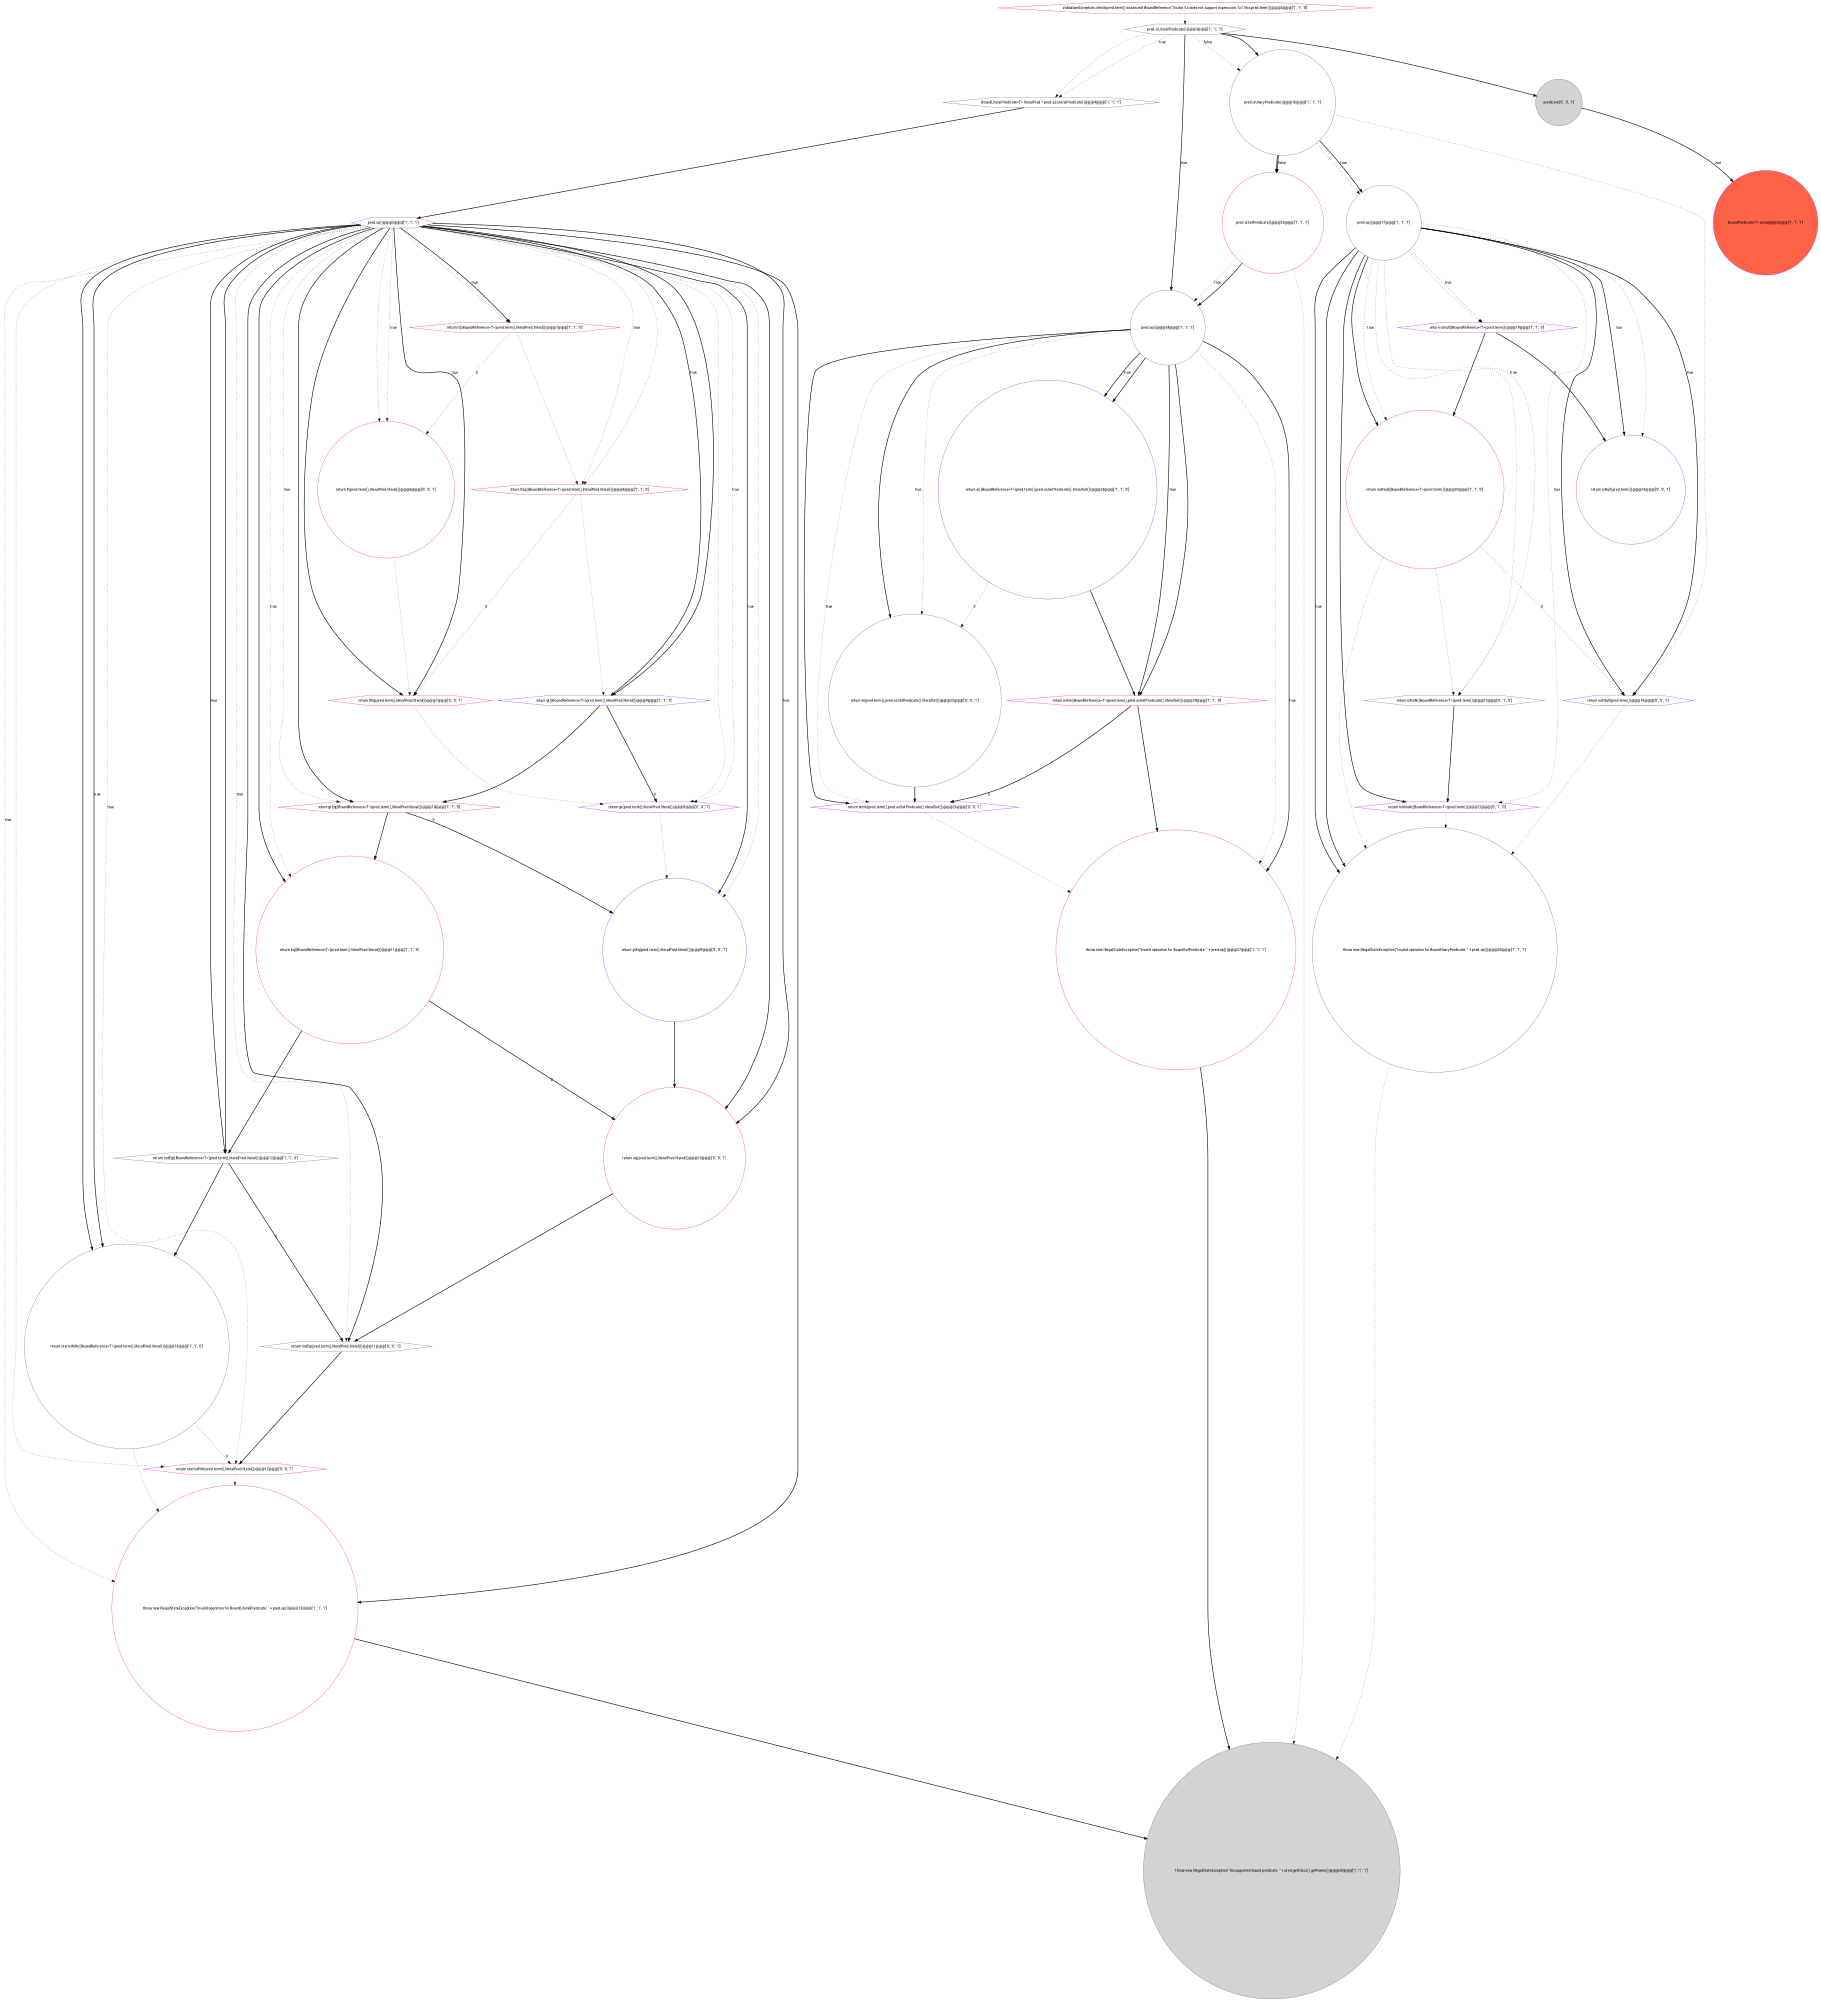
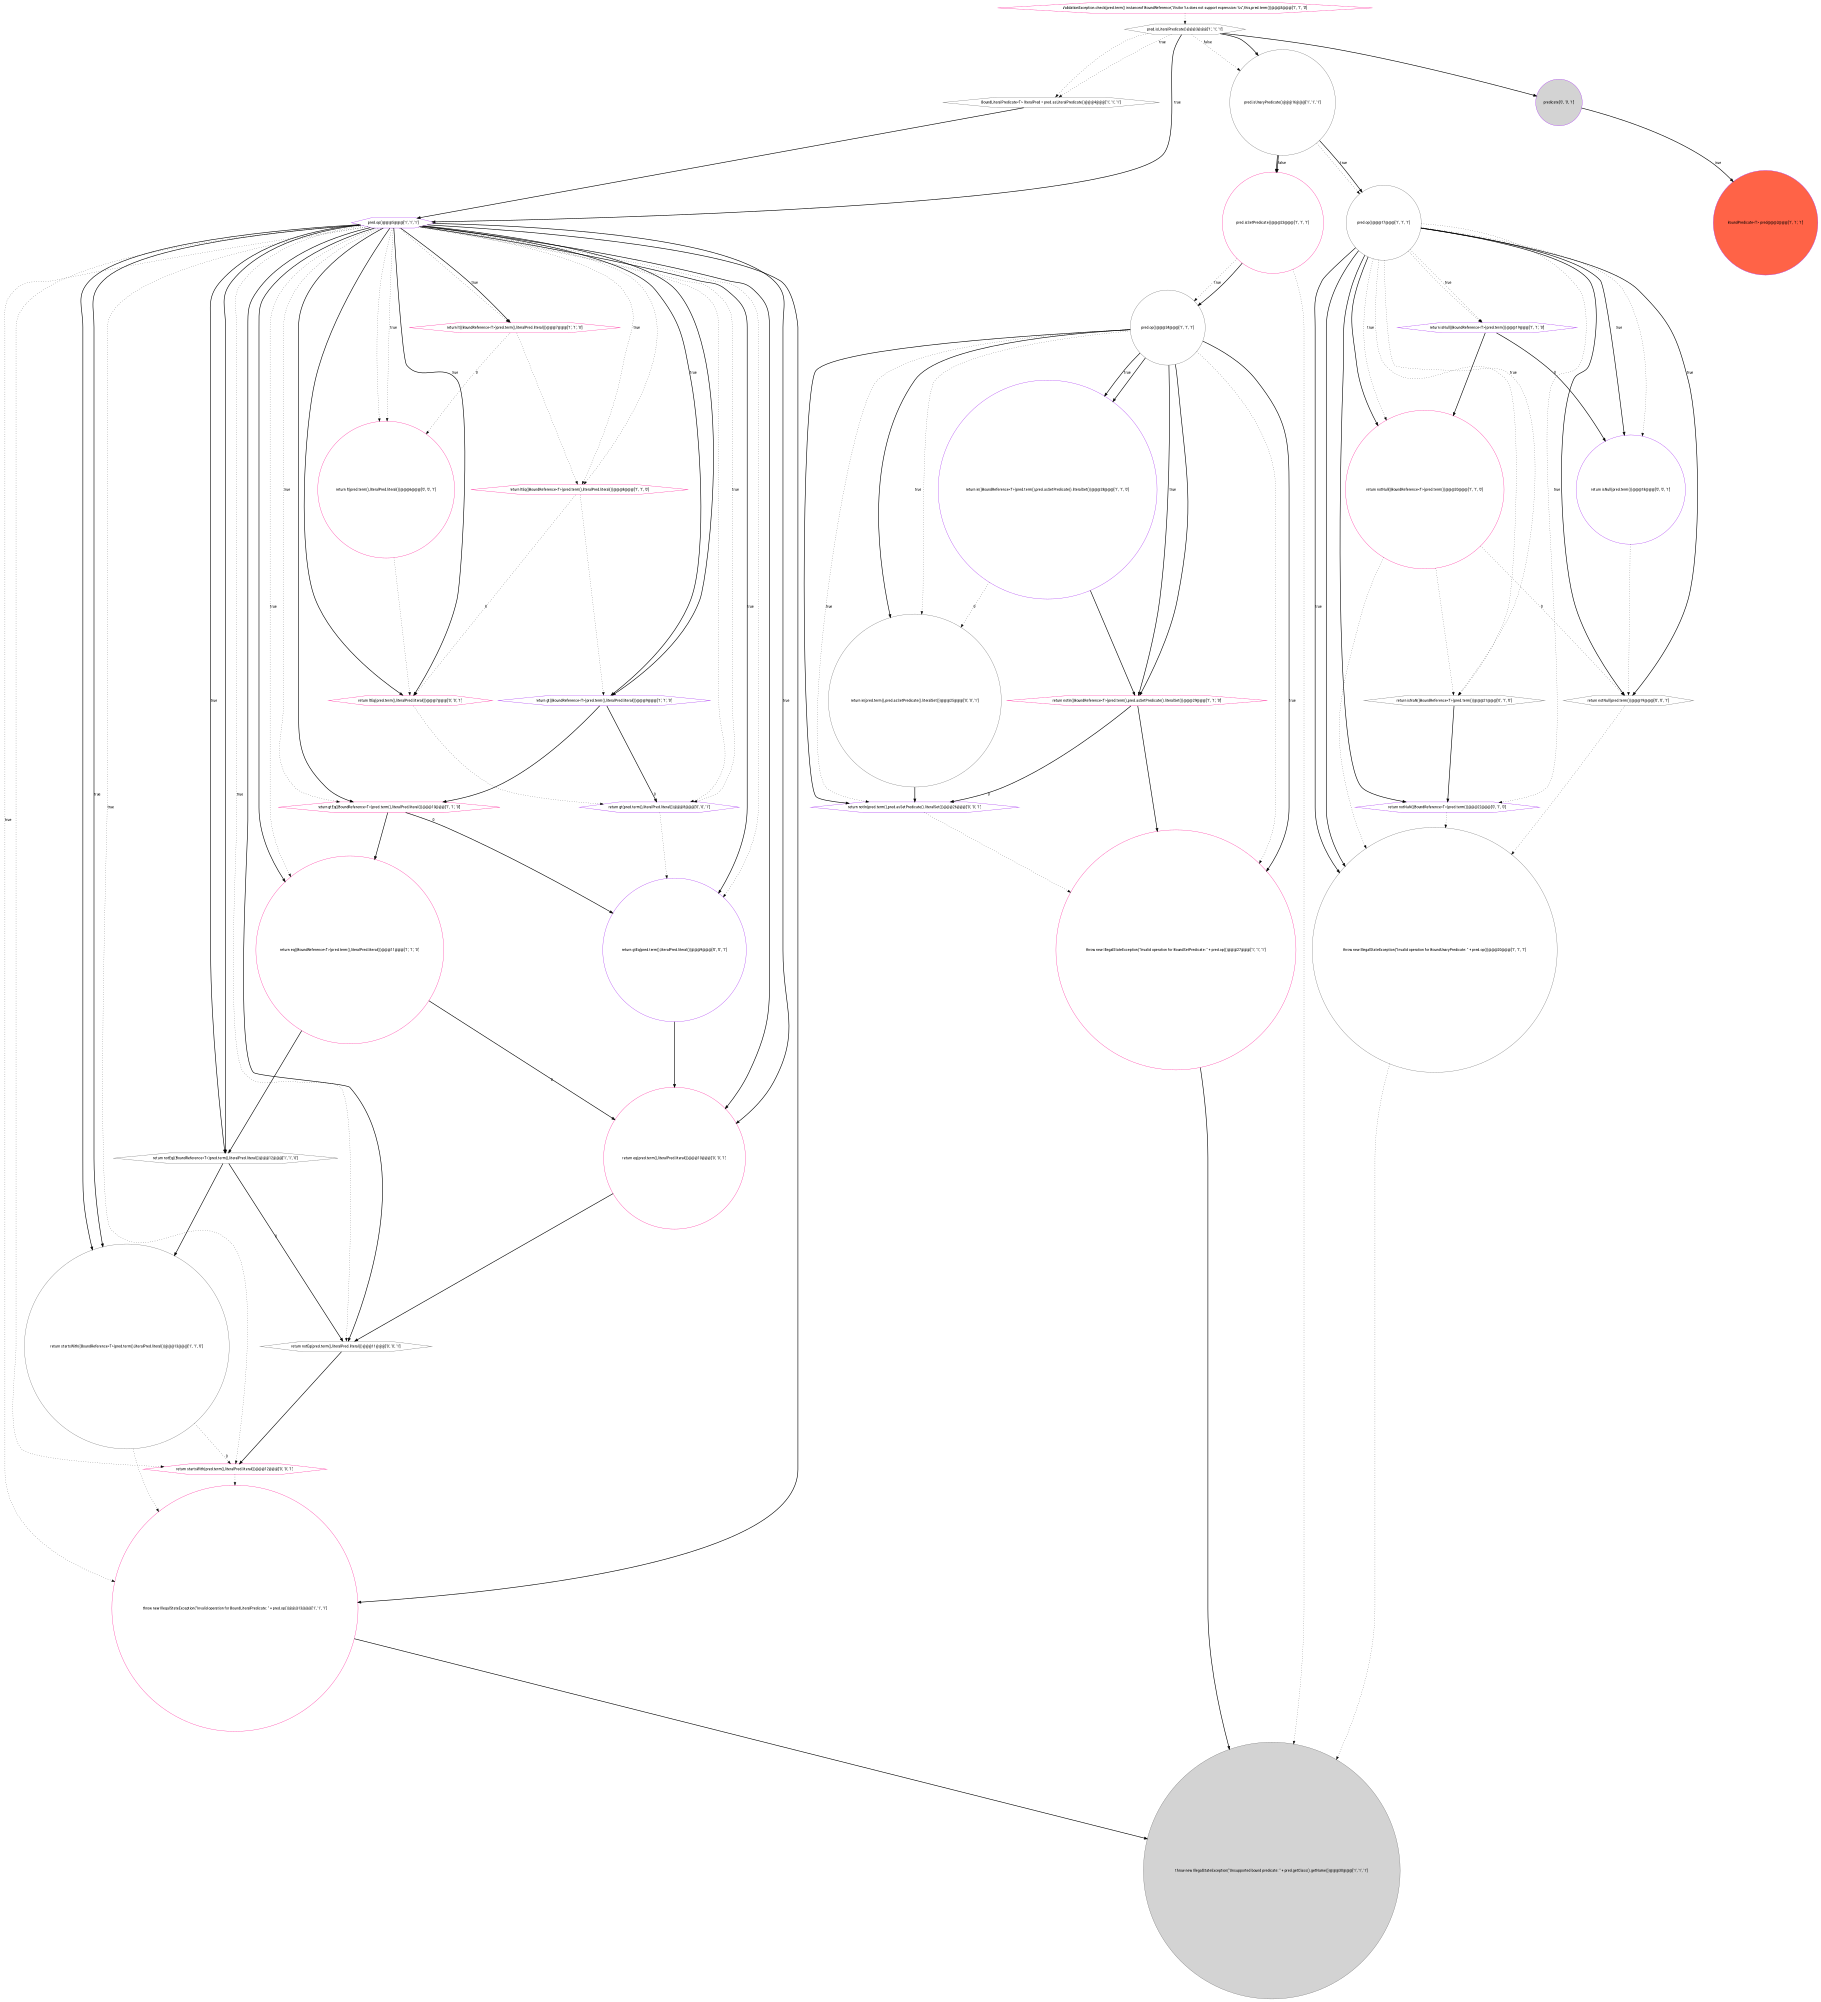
node "predicate['0', '0', '1']": color gray40 -> purple
edge "pred.isLiteralPredicate()@@@3@@@['1', '1', '1']" -> "pred.op()@@@24@@@['1', '1', '1']": now "pred.isLiteralPredicate()@@@3@@@['1', '1', '1']" -> "pred.op()@@@5@@@['1', '1', '1']"
edge "pred.isUnaryPredicate()@@@16@@@['1', '1', '1']" -> "return notNull(pred.term())@@@19@@@['0', '0', '1']": now "return isNull(pred.term())@@@18@@@['0', '0', '1']" -> "return notNull(pred.term())@@@19@@@['0', '0', '1']"
node "return notNull(pred.term())@@@19@@@['0', '0', '1']": color purple -> gray40
